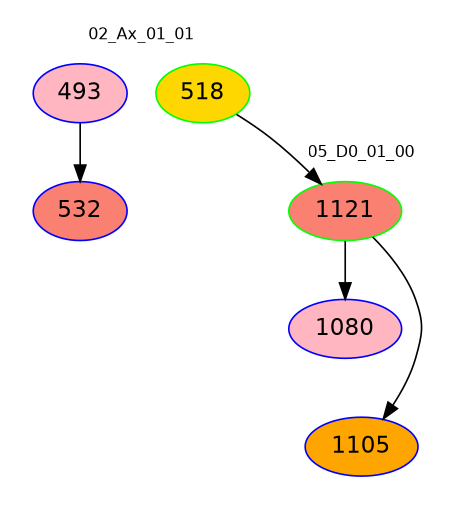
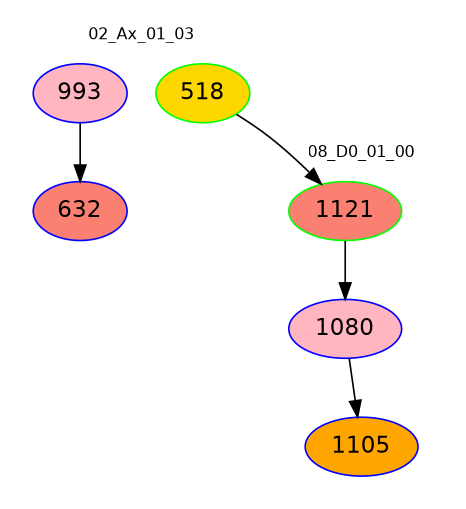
cluster "02_Ax_01_01": label "02_Ax_01_01" -> "02_Ax_01_03"
node "493": label "493" -> "993"
cluster "05_D0_01_00": label "05_D0_01_00" -> "08_D0_01_00"
node "532": label "532" -> "632"
edge "1121" -> "1105": now "1080" -> "1105"
